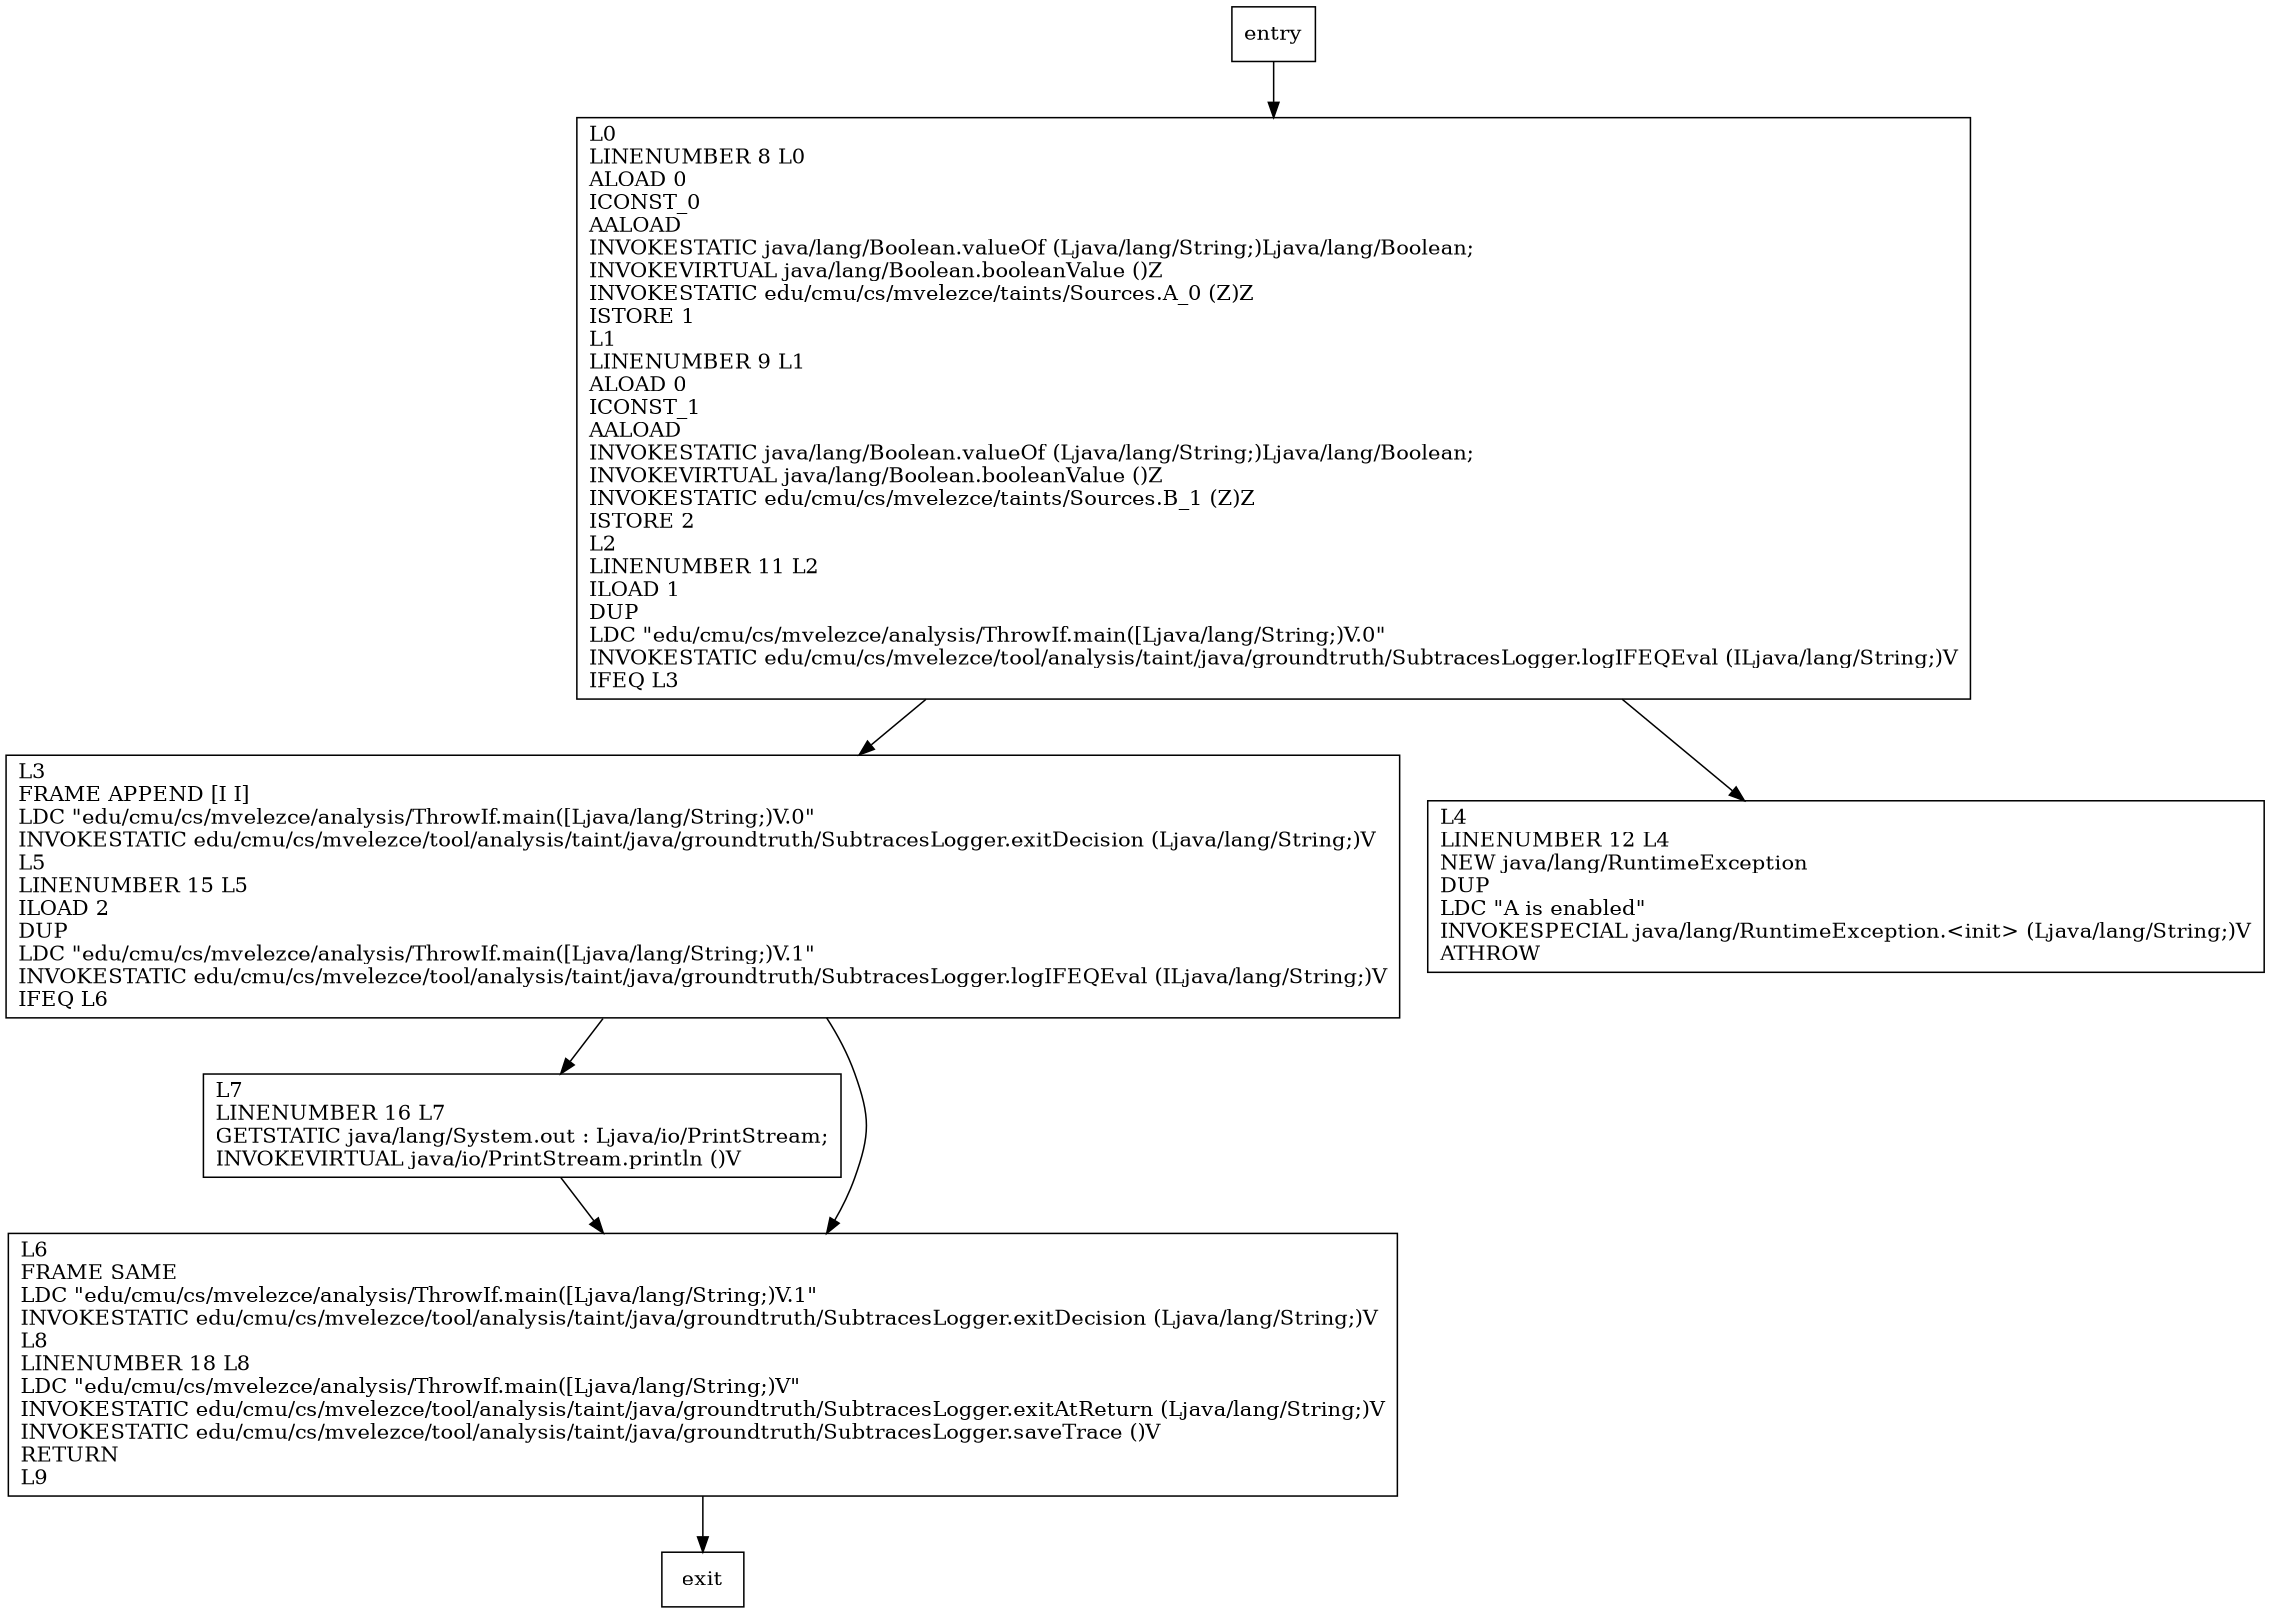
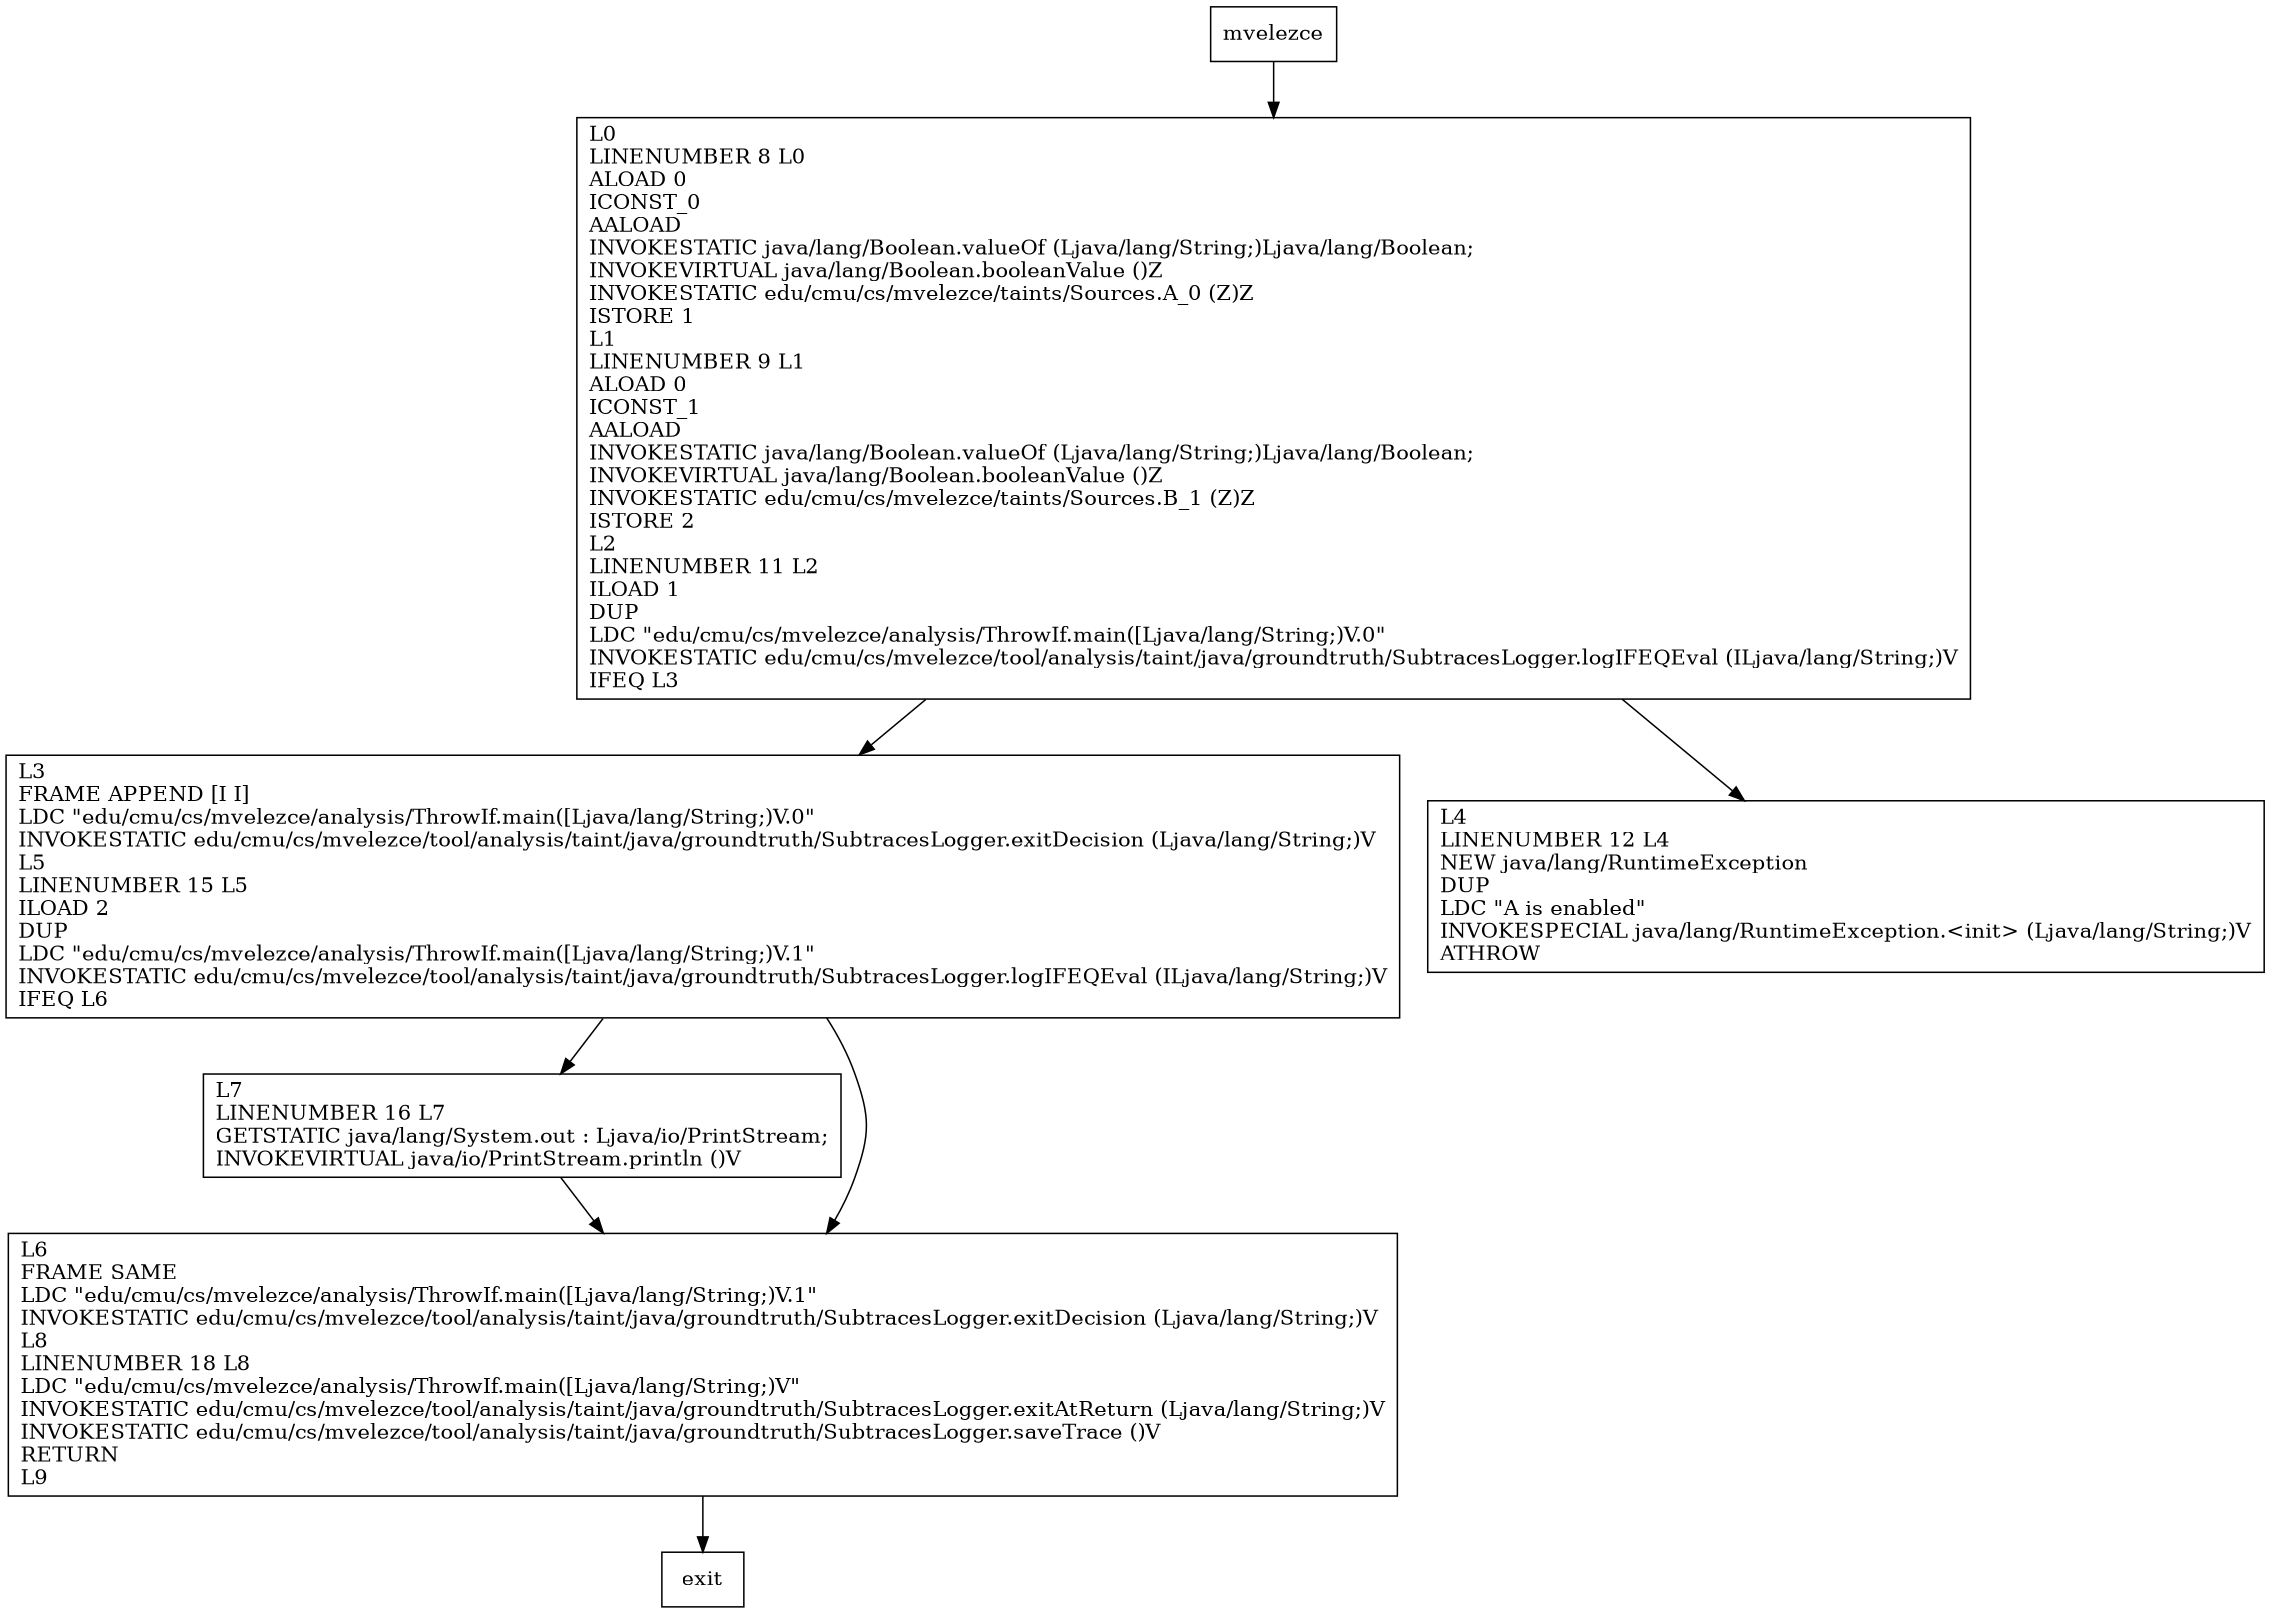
node "entry": label "entry" -> "mvelezce"
